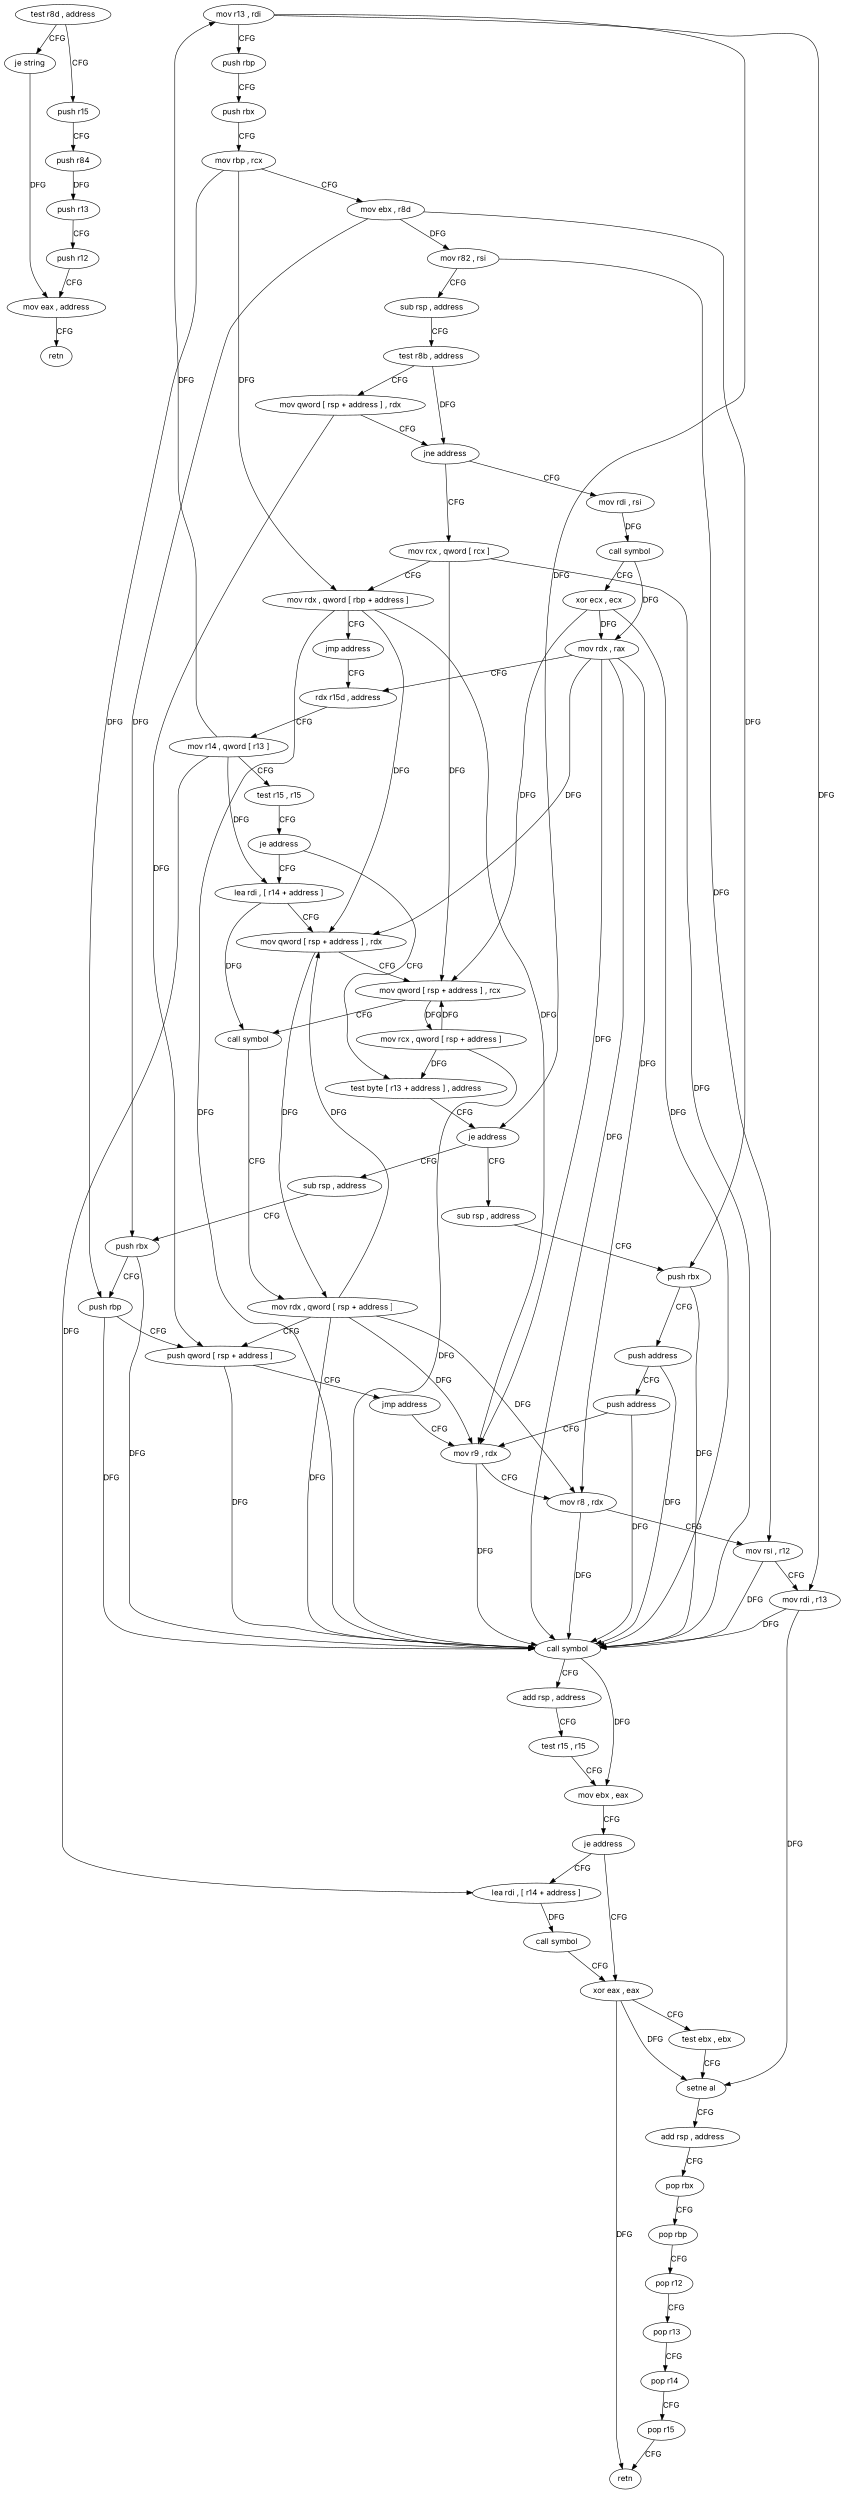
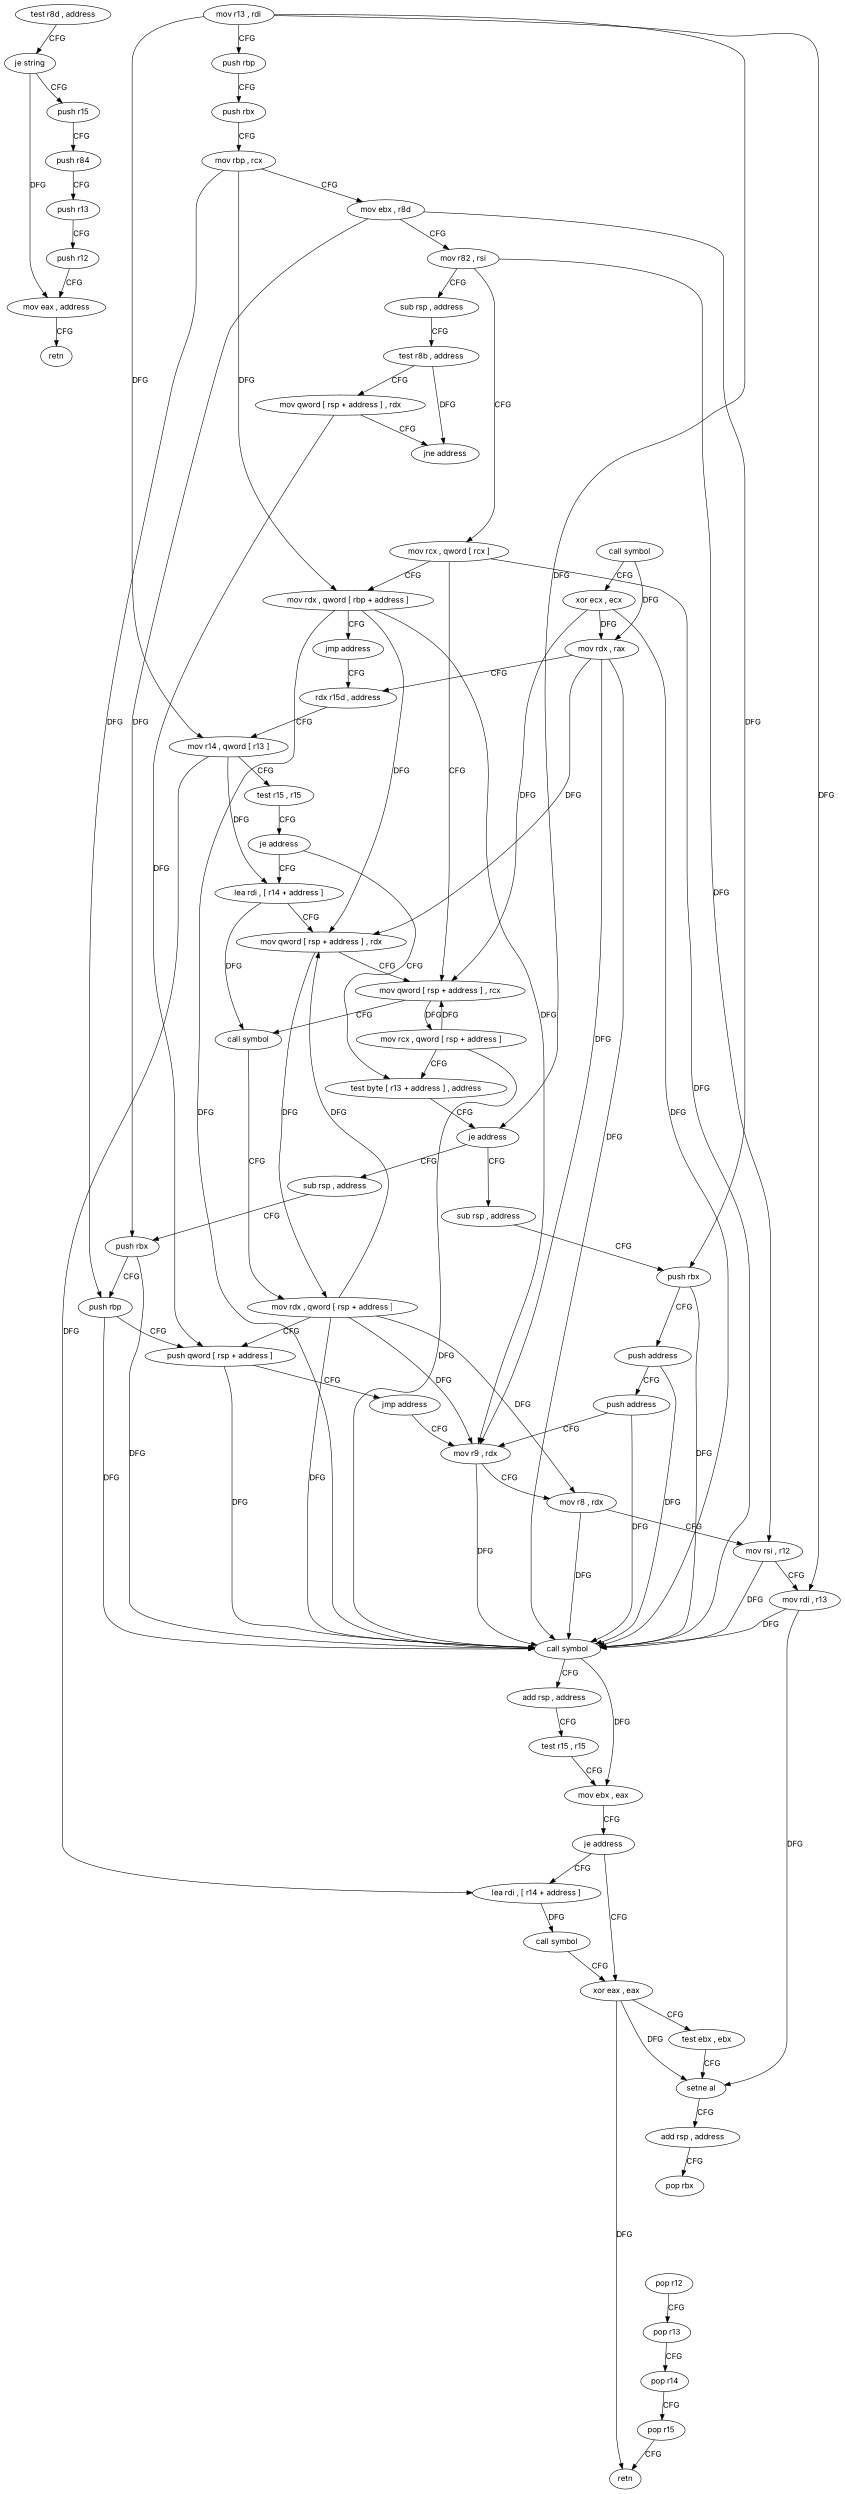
edge "test r8d , address" -> "push r15": now "je string" -> "push r15"
edge "push r84" -> "push r13": label "DFG" -> "CFG"
edge "mov ebx , r8d" -> "mov r82 , rsi": label "DFG" -> "CFG"
edge "mov r14 , qword [ r13 ]" -> "mov r13 , rdi": reversed
edge "jne address" -> "mov rcx , qword [ rcx ]": now "mov r82 , rsi" -> "mov rcx , qword [ rcx ]"
node "mov rdi , rsi": removed
edge "mov rcx , qword [ rcx ]" -> "mov qword [ rsp + address ] , rcx": label "DFG" -> "CFG"
edge "mov rcx , qword [ rsp + address ]" -> "test byte [ r13 + address ] , address": label "DFG" -> "CFG"
edge "mov rdx , rax" -> "mov r8 , rdx": removed, label "DFG"
node "pop rbp": removed
